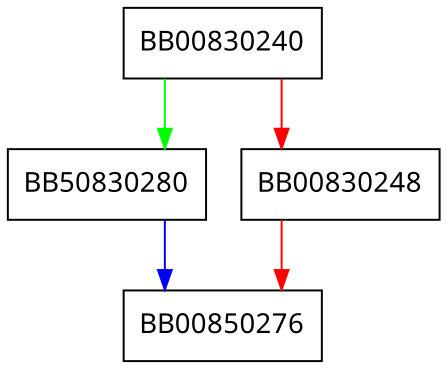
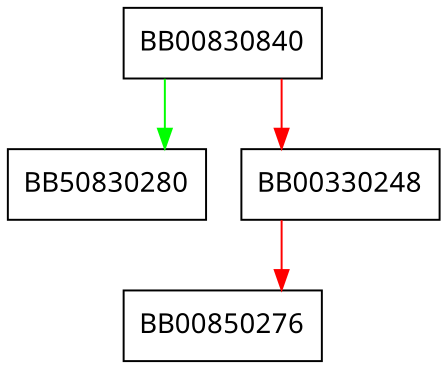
node "BB00830240": label "BB00830240" -> "BB00830840"
node "BB00830248": label "BB00830248" -> "BB00330248"
edge "BB50830280" -> "BB00850276": removed
